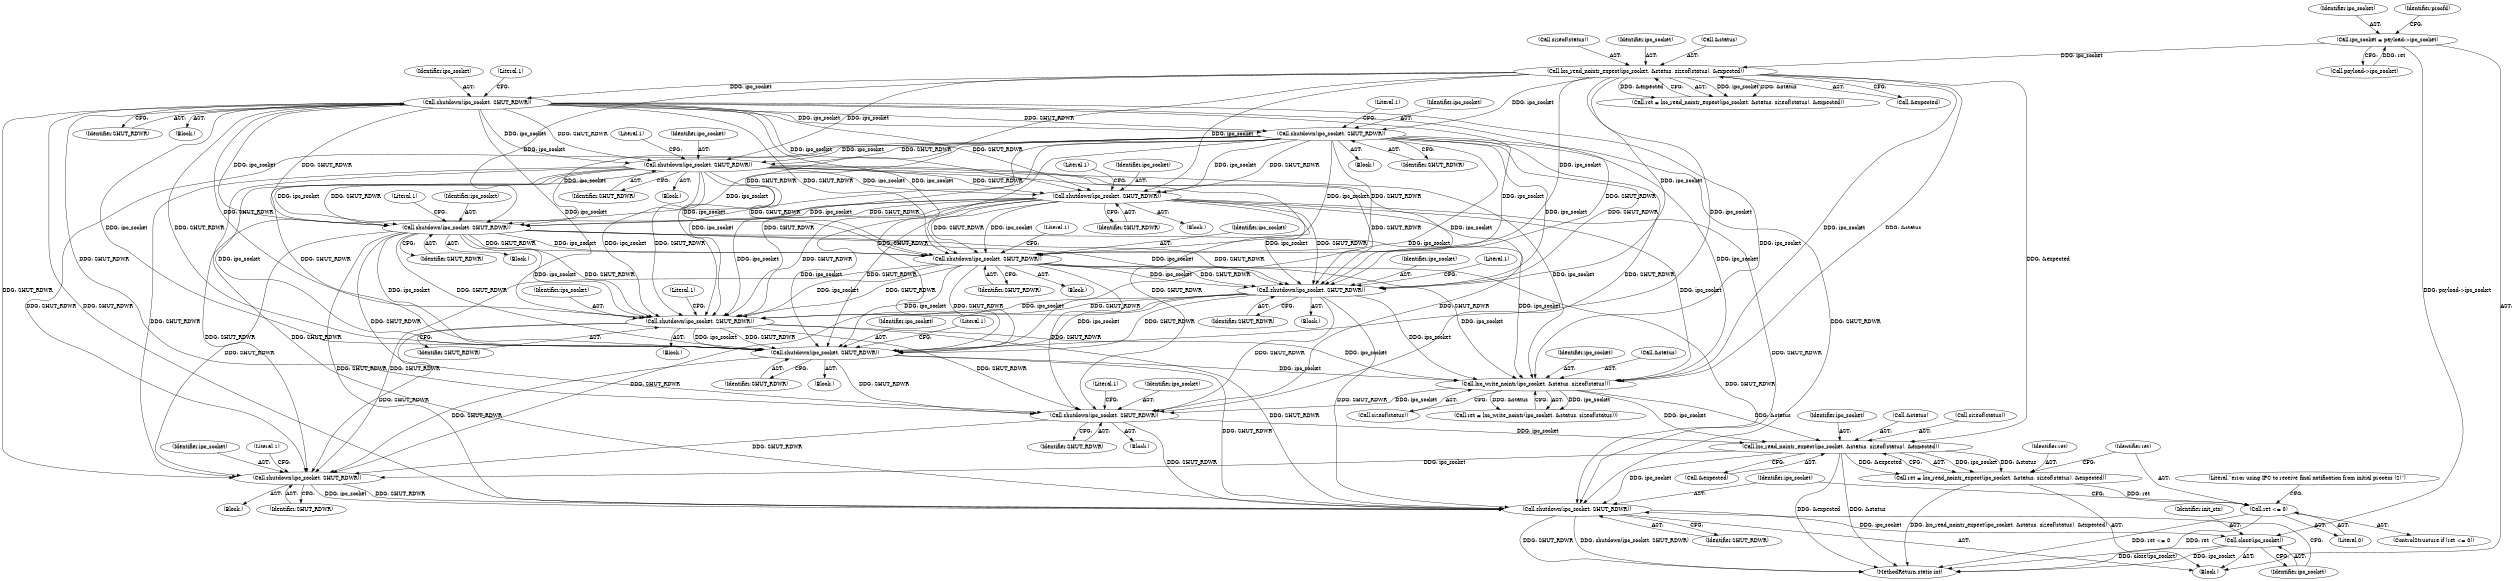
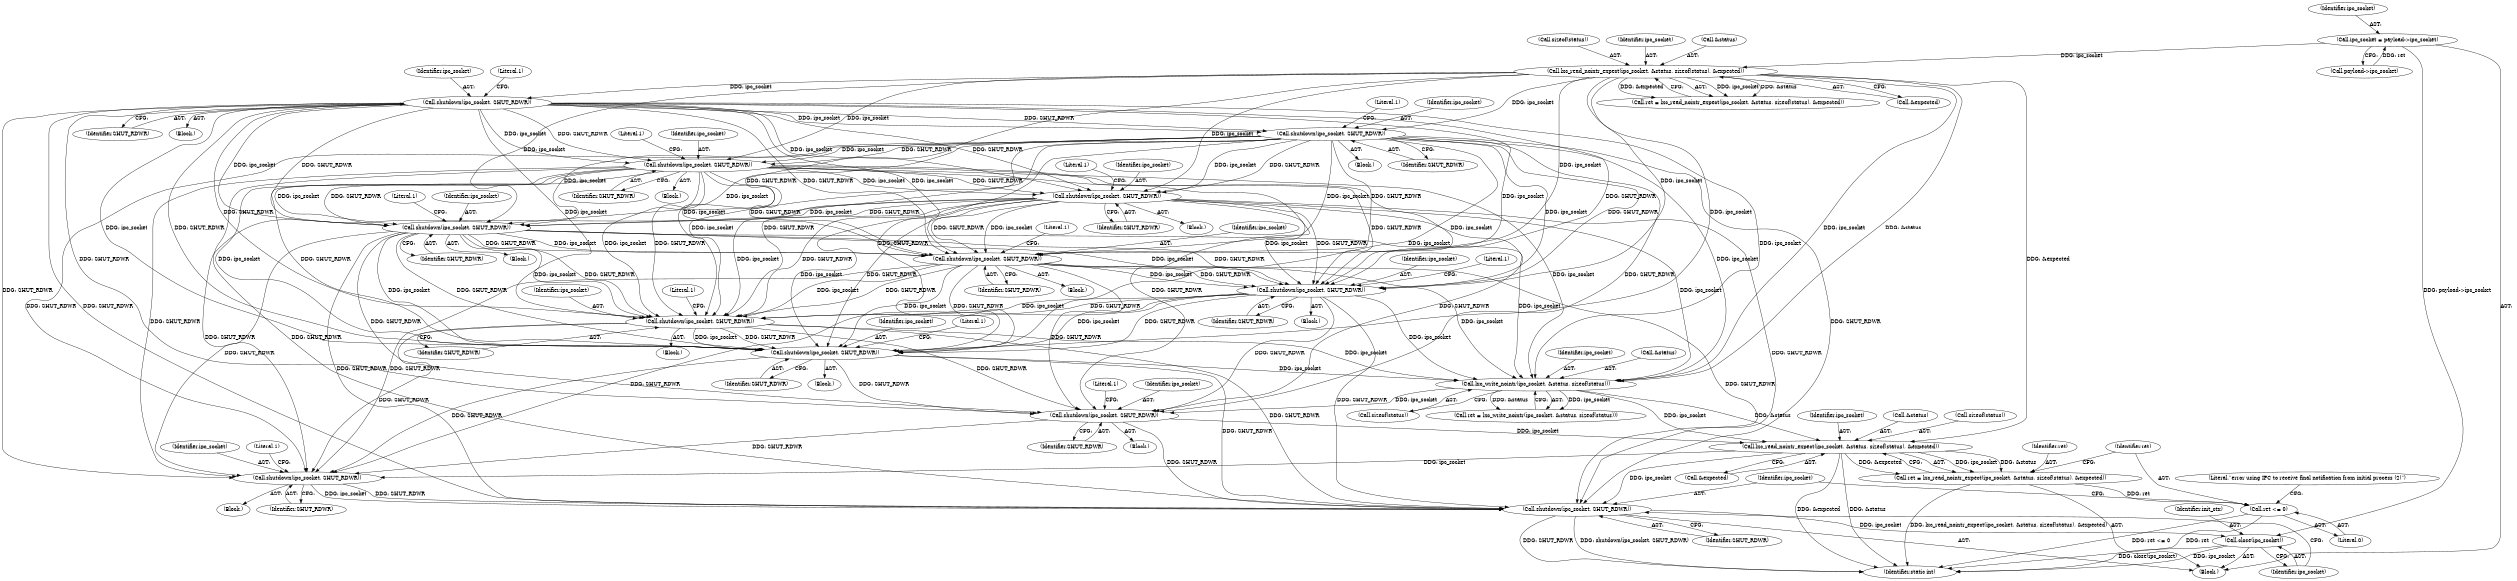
node "(Identifier,procfd)": removed
node "(ControlStructure,if (ret <= 0))": removed
node "(MethodReturn,static int)": label "(MethodReturn,static int)" -> "(Identifier,static int)"
